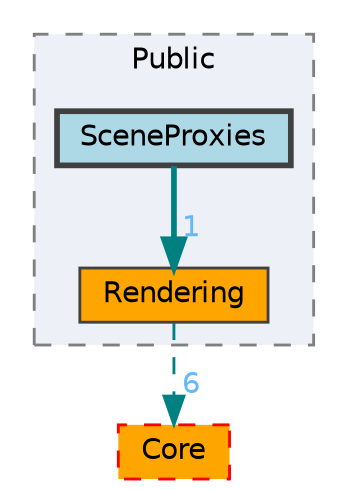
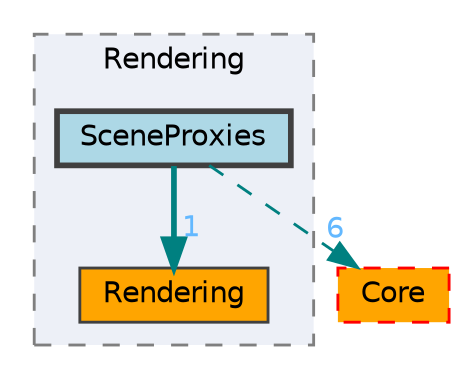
cluster "Public": label "Public" -> "Rendering"
edge "Rendering" -> "Core": now "SceneProxies" -> "Core"
